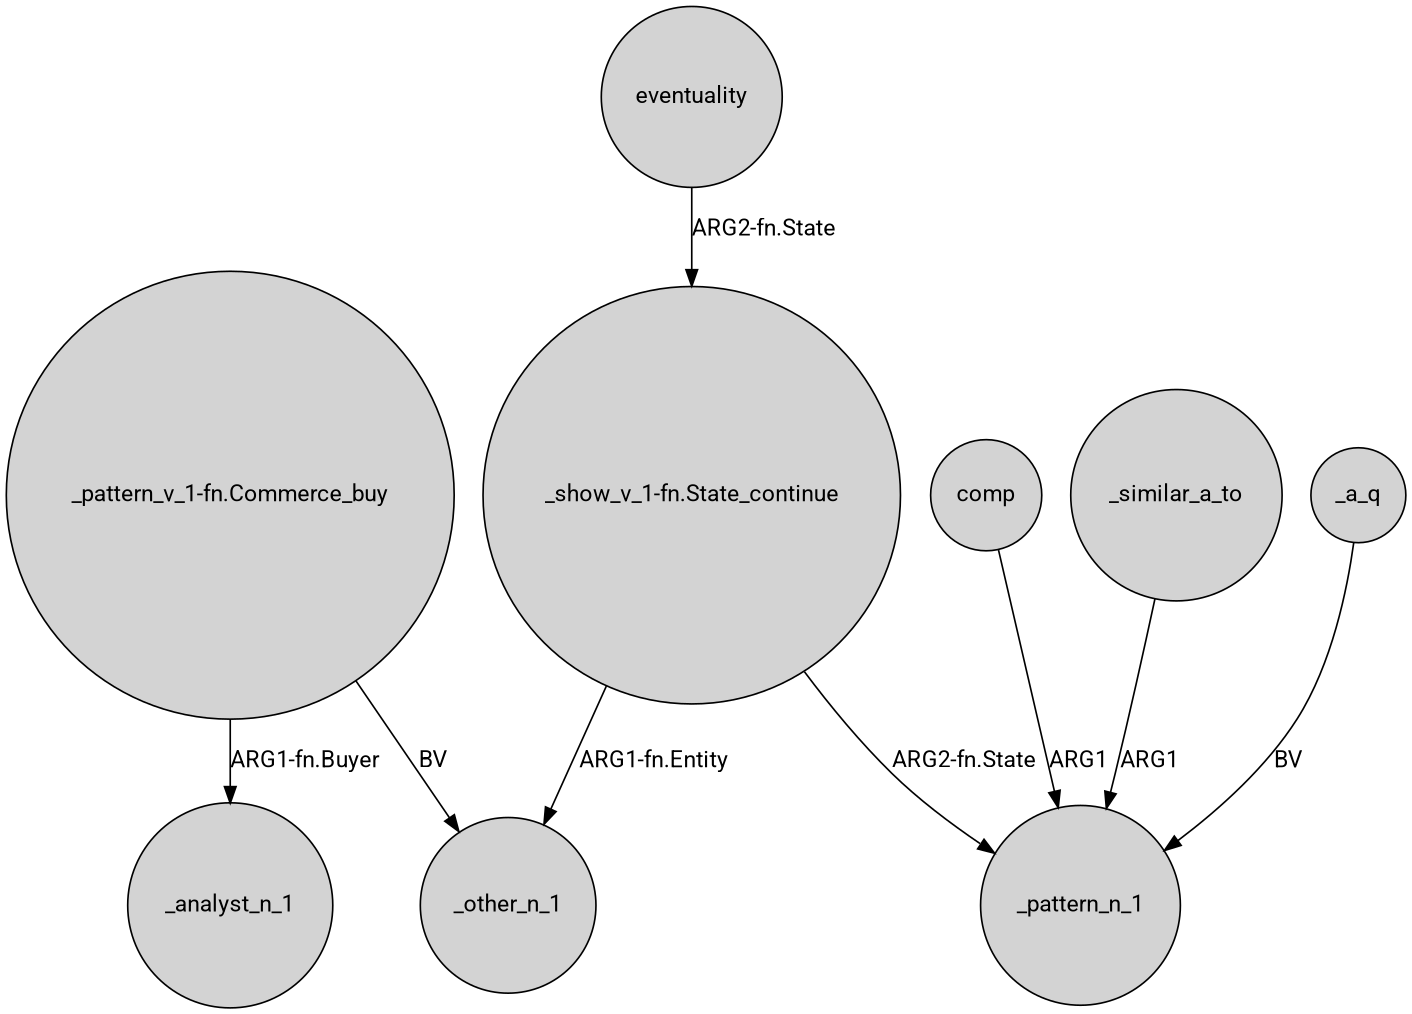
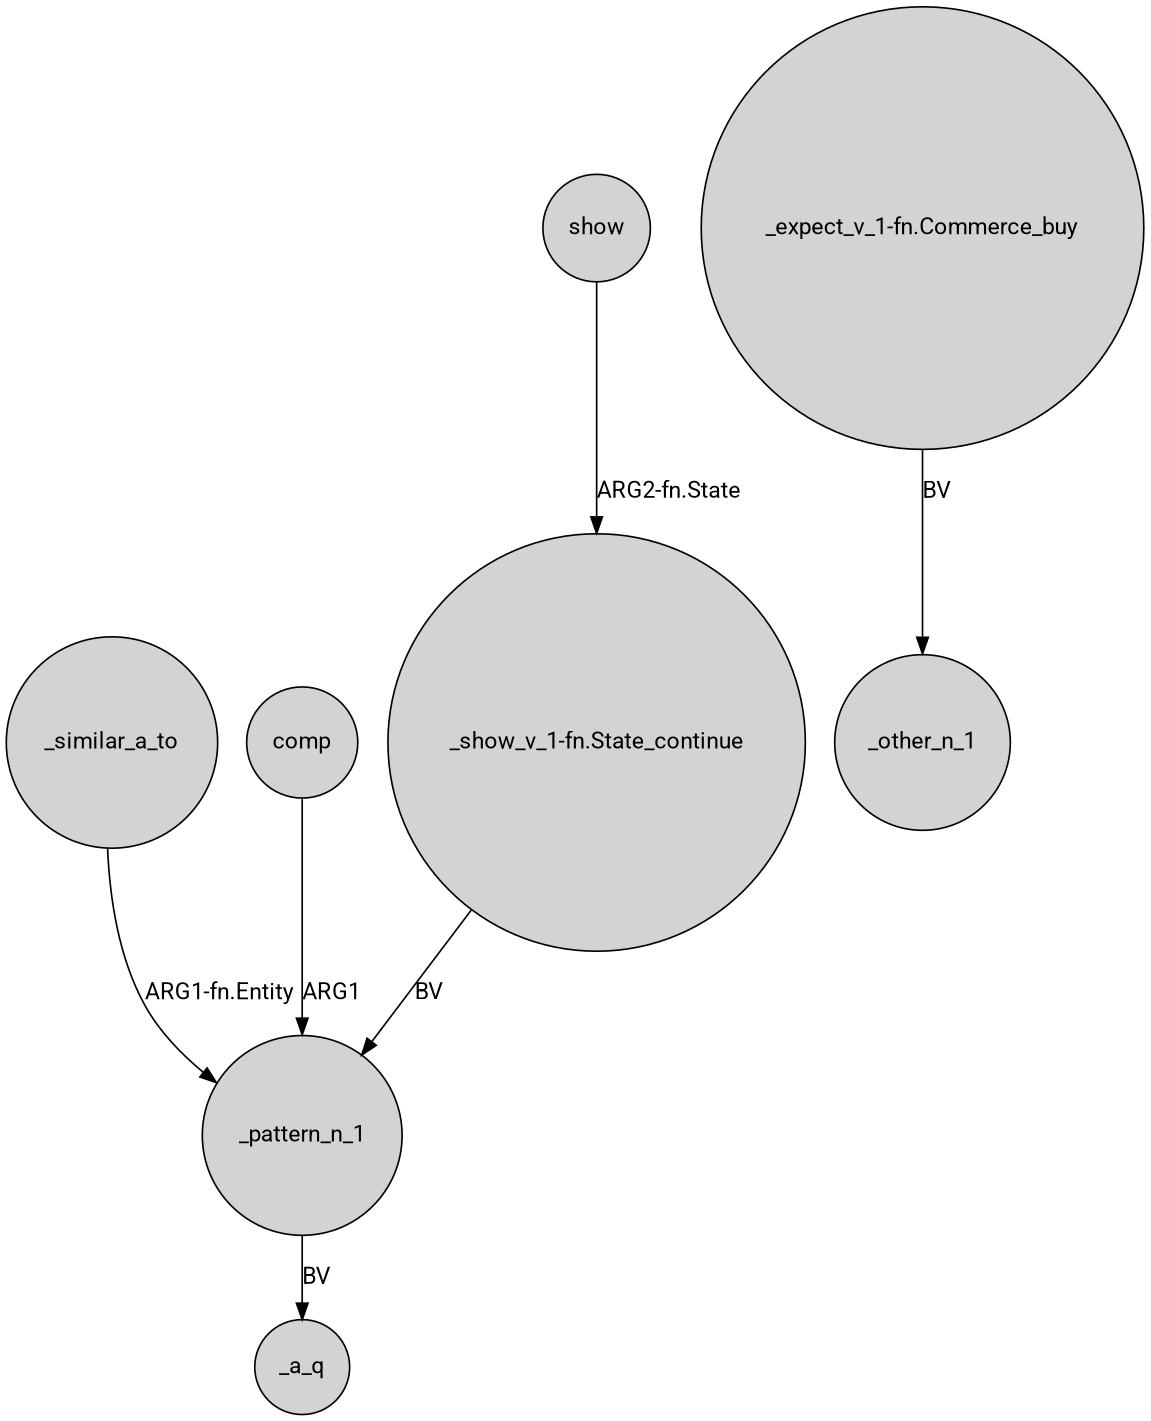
node "eventuality": label "eventuality" -> "show"
node "_pattern_v_1-fn.Commerce_buy": label "_pattern_v_1-fn.Commerce_buy" -> "_expect_v_1-fn.Commerce_buy"
edge "_a_q" -> "_pattern_n_1": reversed
edge "_show_v_1-fn.State_continue" -> "_other_n_1": removed, label "ARG1-fn.Entity"
edge "_show_v_1-fn.State_continue" -> "_pattern_n_1": label "ARG2-fn.State" -> "BV"
edge "_similar_a_to" -> "_pattern_n_1": label "ARG1" -> "ARG1-fn.Entity"
node "_analyst_n_1": removed
